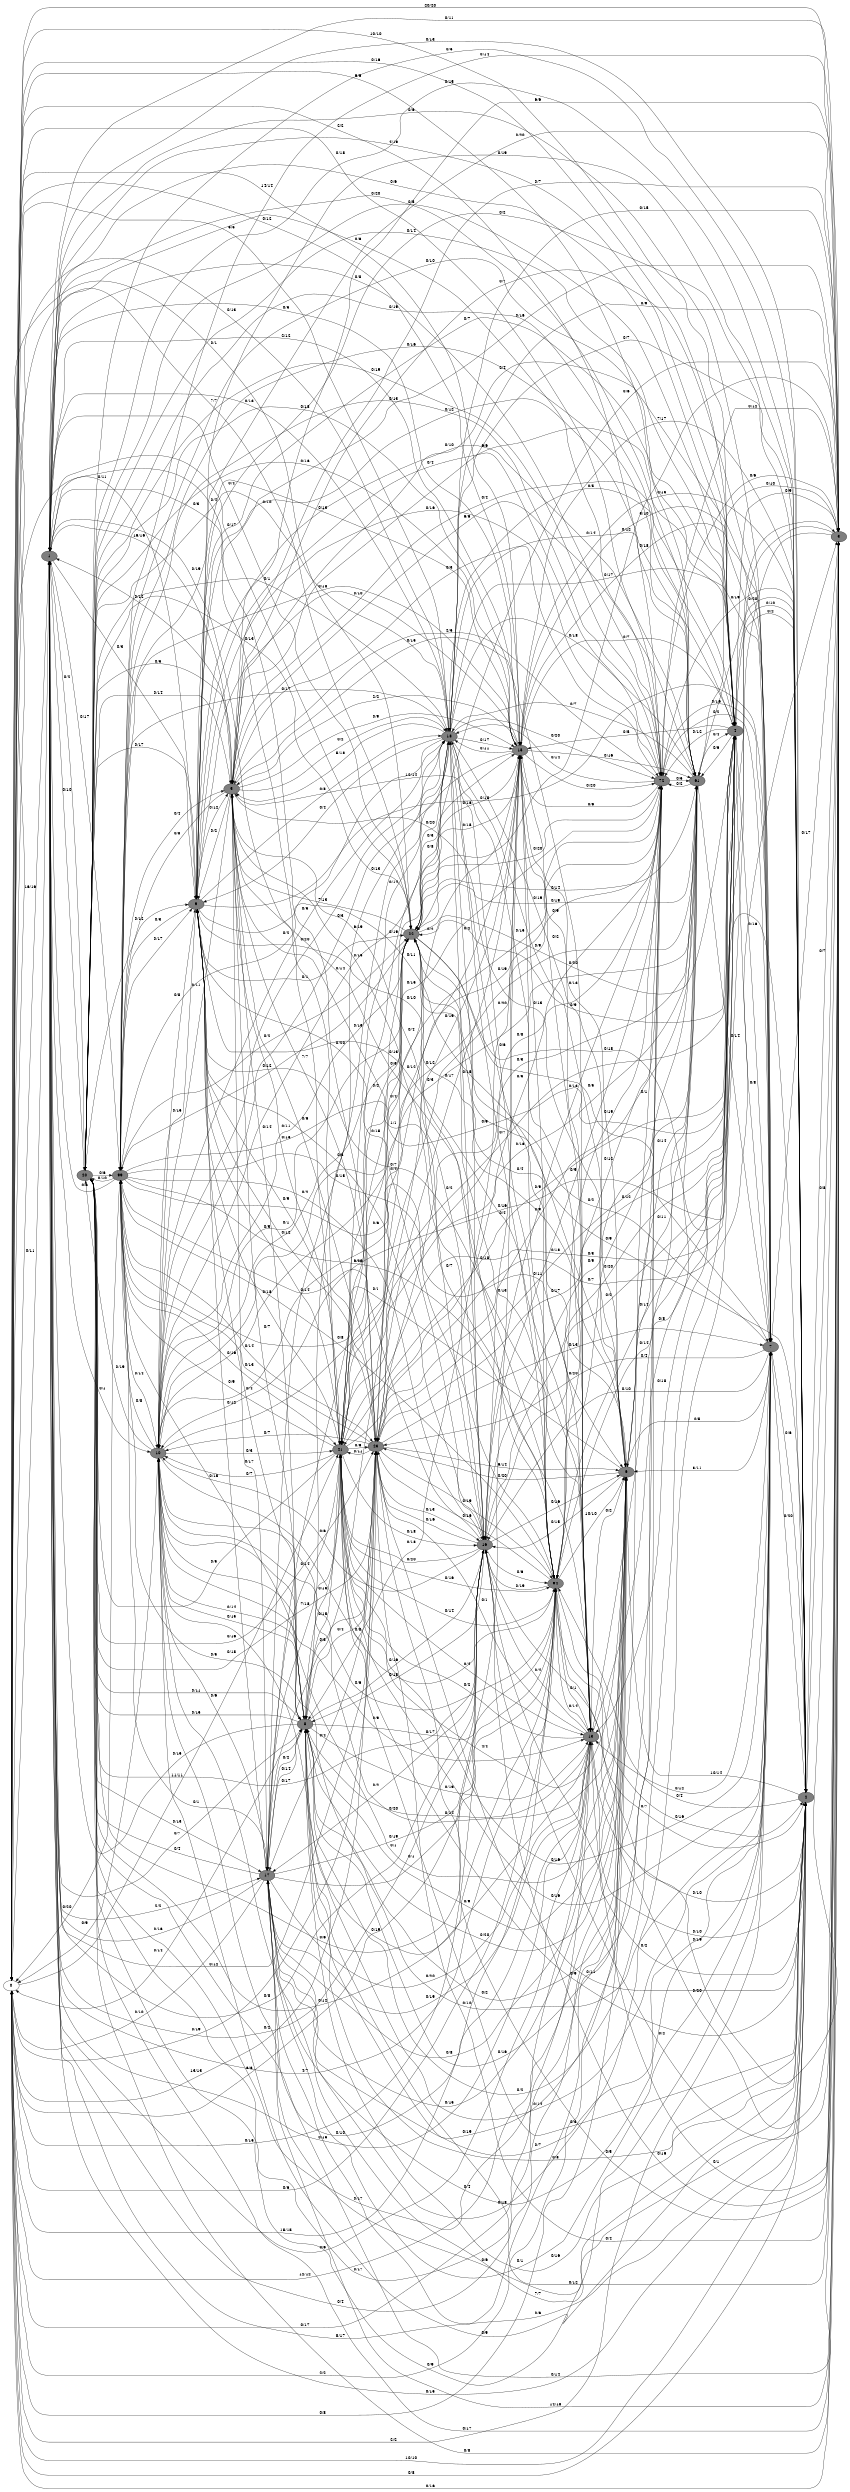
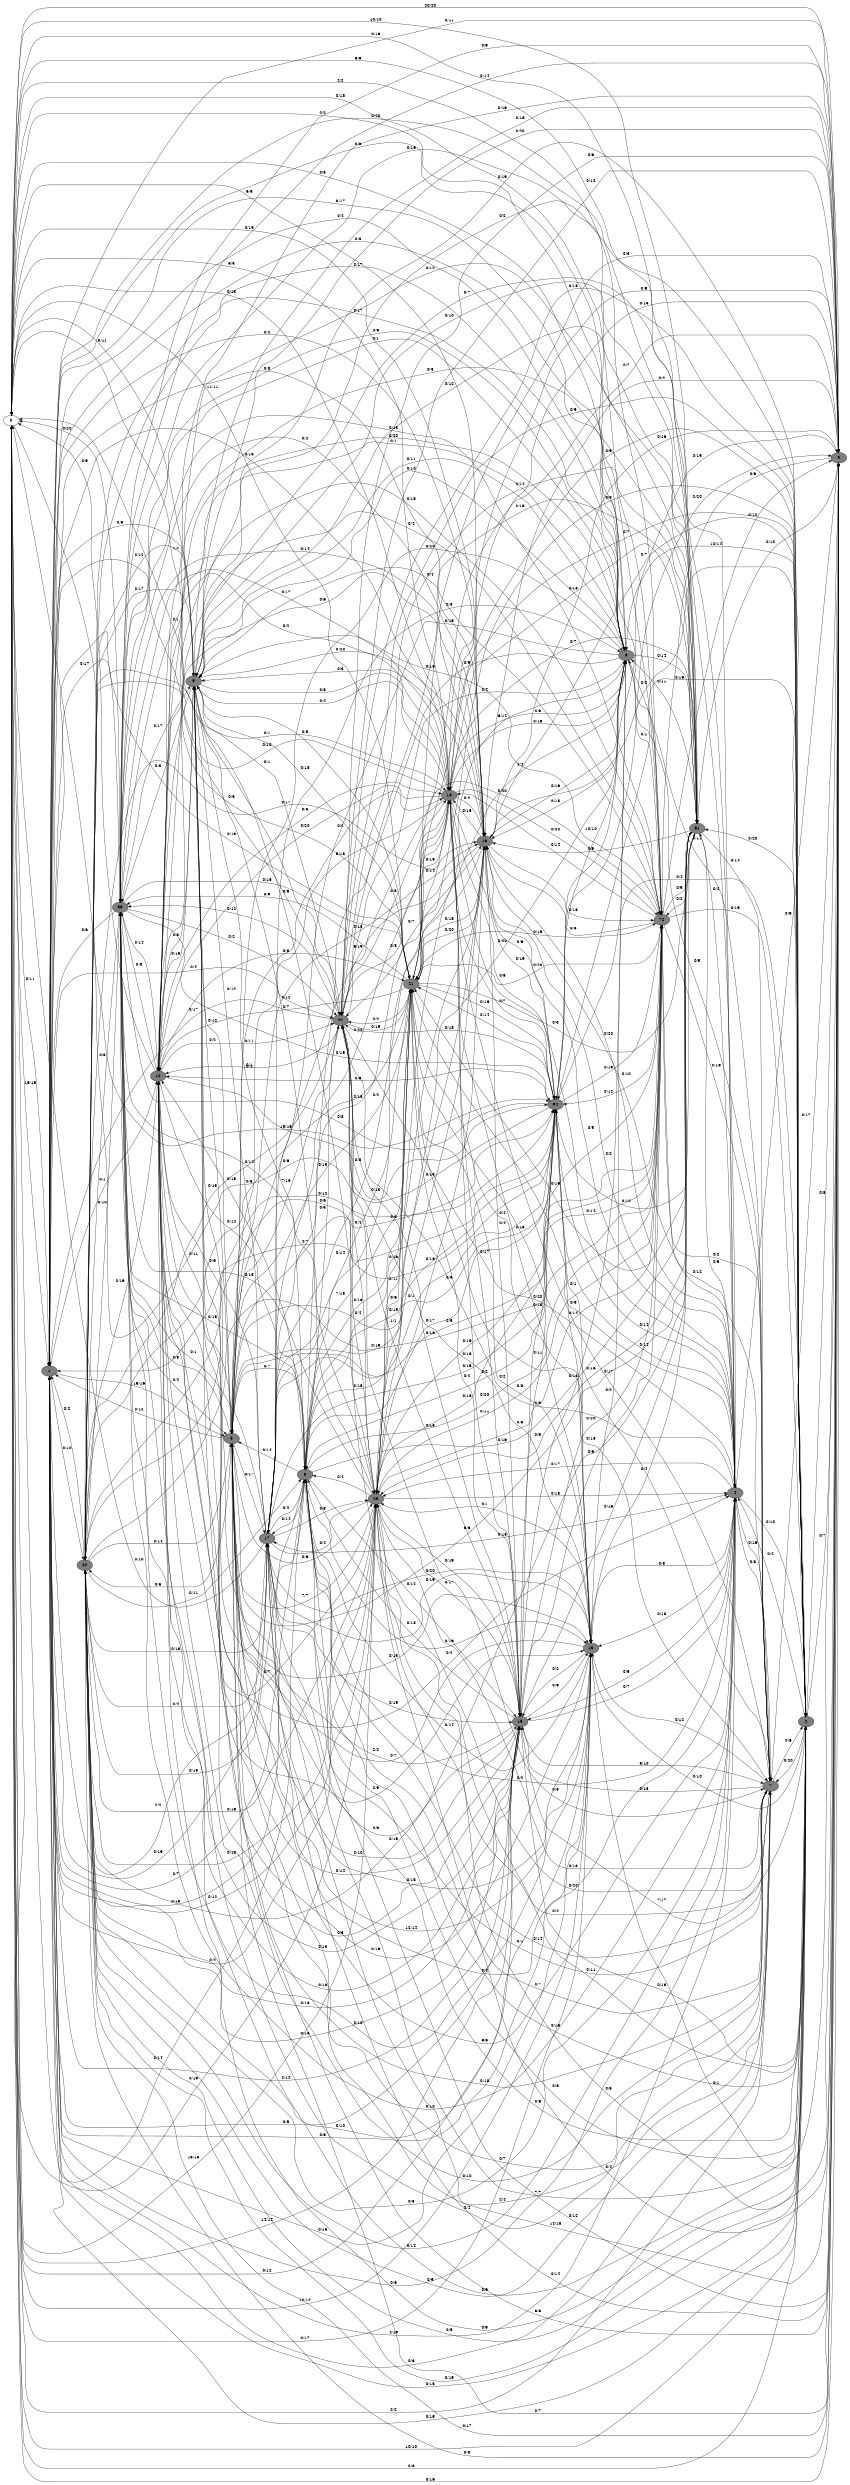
edge "8" -> "99": now "8" -> "22"
edge "13" -> "16": removed, label "0/4"
edge "2" -> "13": removed, label "0/10"
